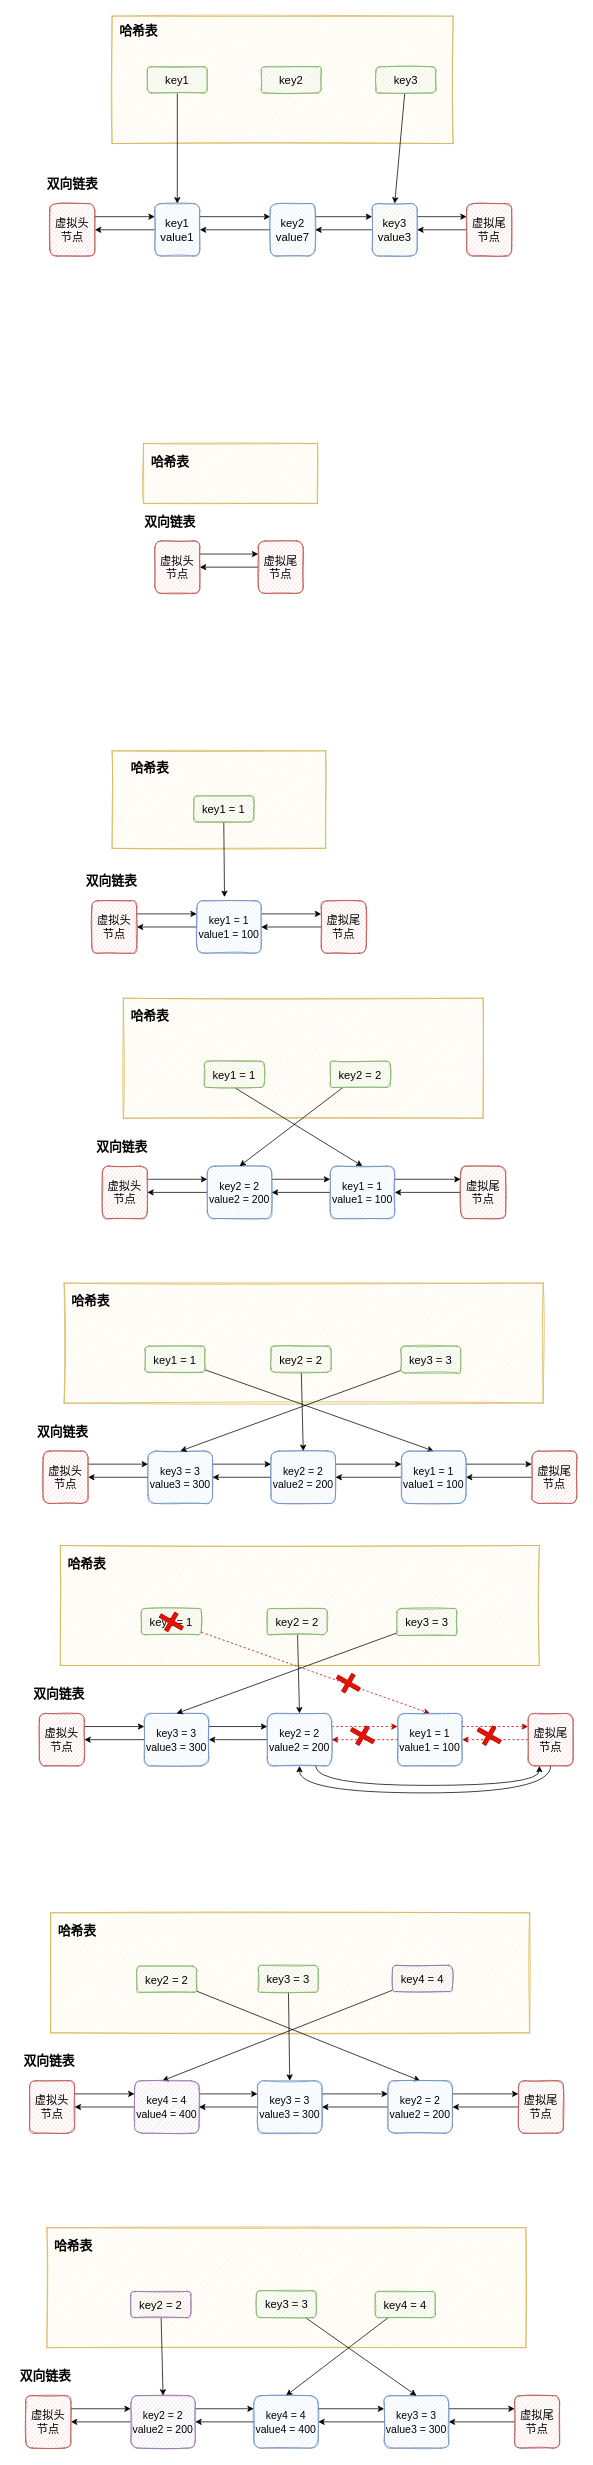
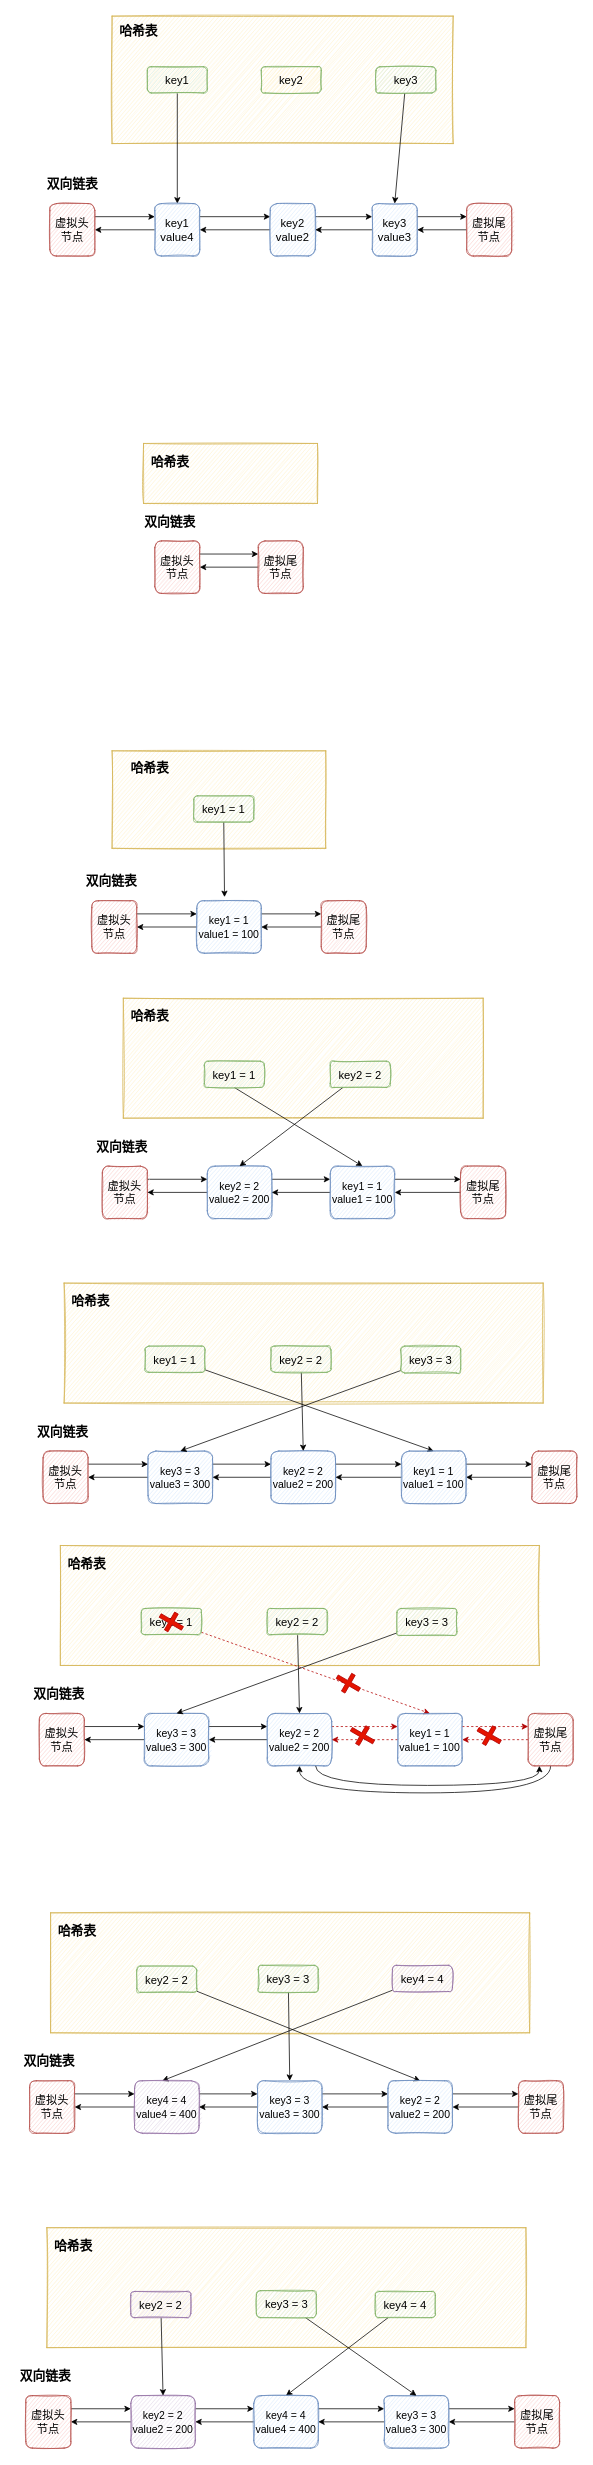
node "key2": fillcolor #d5e8d4 -> #fff2cc
node "key1 value1": label "key1 value1" -> "key1 value4"
node "key2 value7": label "key2 value7" -> "key2 value2"
node "key3 value3": fillcolor #d5e8d4 -> #dae8fc
